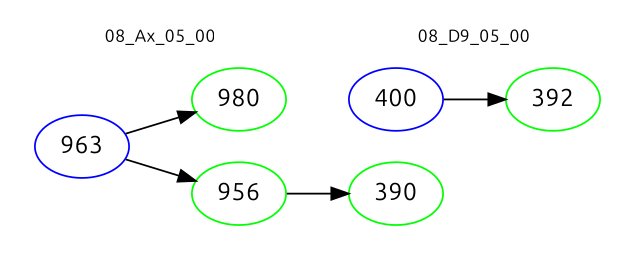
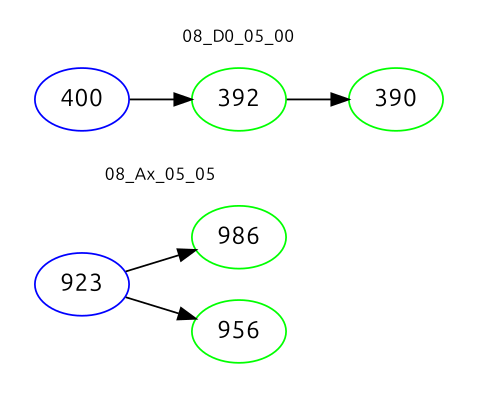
cluster "08_Ax_05_00": label "08_Ax_05_00" -> "08_Ax_05_05"
cluster "08_D9_05_00": label "08_D9_05_00" -> "08_D0_05_00"
node "980": label "980" -> "986"
node "963": label "963" -> "923"
edge "956" -> "390": now "392" -> "390"
